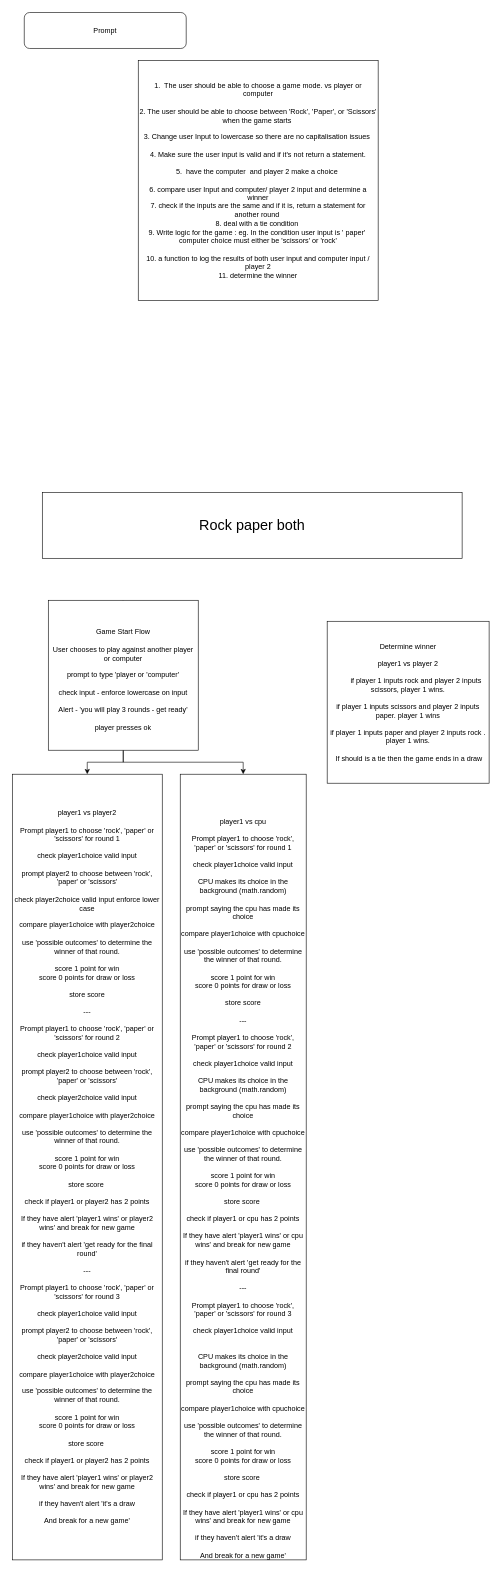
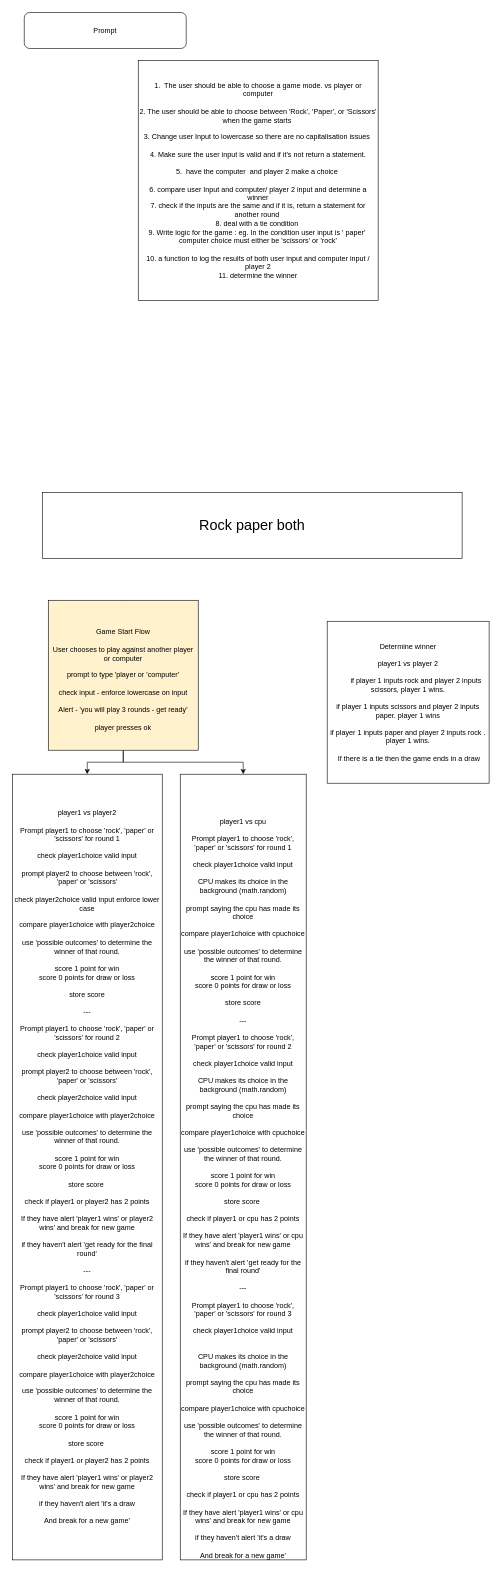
node "Game Start Flow User chooses to play against another player or computer prompt to type 'player or 'computer' check input - enforce lowercase on input Alert - 'you will play 3 rounds - get ready' player presses ok": fillcolor #ffffff -> #fff2cc
node "Determine winner player1 vs player 2 if player 1 inputs rock and player 2 inputs scissors, player 1 wins. if player 1 inputs scissors and player 2 inputs paper. player 1 wins if player 1 inputs paper and player 2 inputs rock . player 1 wins. If should is a tie then the game ends in a draw": label "Determine winner player1 vs player 2 if player 1 inputs rock and player 2 inputs scissors, player 1 wins. if player 1 inputs scissors and player 2 inputs paper. player 1 wins if player 1 inputs paper and player 2 inputs rock . player 1 wins. If should is a tie then the game ends in a draw" -> "Determine winner player1 vs player 2 if player 1 inputs rock and player 2 inputs scissors, player 1 wins. if player 1 inputs scissors and player 2 inputs paper. player 1 wins if player 1 inputs paper and player 2 inputs rock . player 1 wins. If there is a tie then the game ends in a draw"
